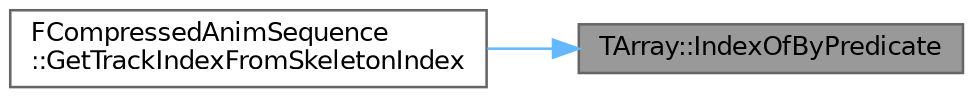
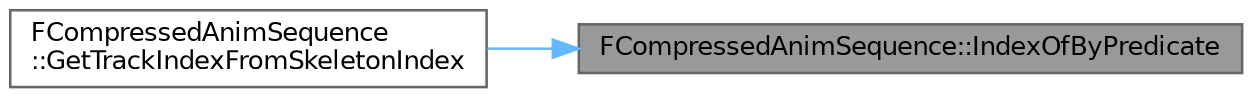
node "TArray::IndexOfByPredicate": label "TArray::IndexOfByPredicate" -> "FCompressedAnimSequence::IndexOfByPredicate"
